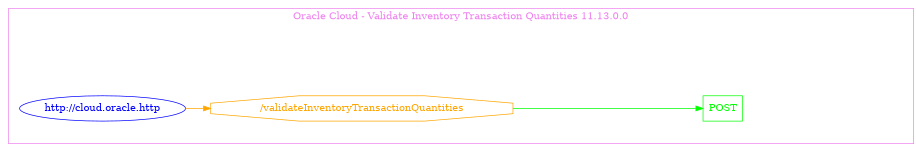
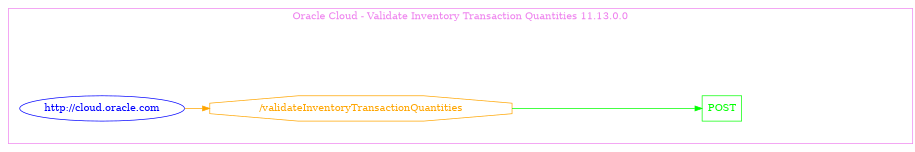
node "http://cloud.oracle.http": label "http://cloud.oracle.http" -> "http://cloud.oracle.com"
